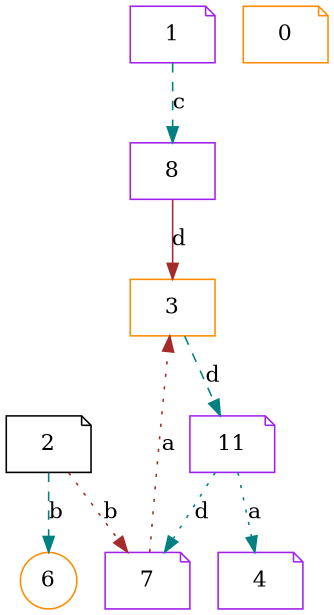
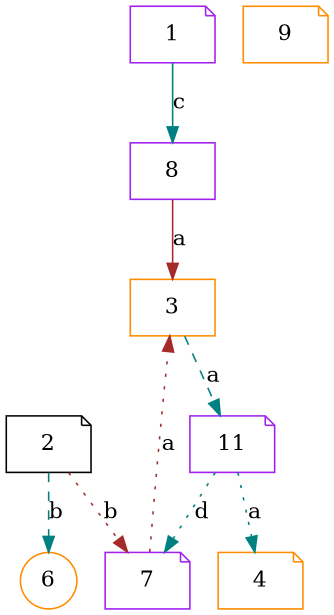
node "0": label "0" -> "9"
edge "1" -> "8": style dashed -> solid
edge "8" -> "3": label "d" -> "a"
edge "3" -> "11": label "d" -> "a"
node "4": color purple -> darkorange
